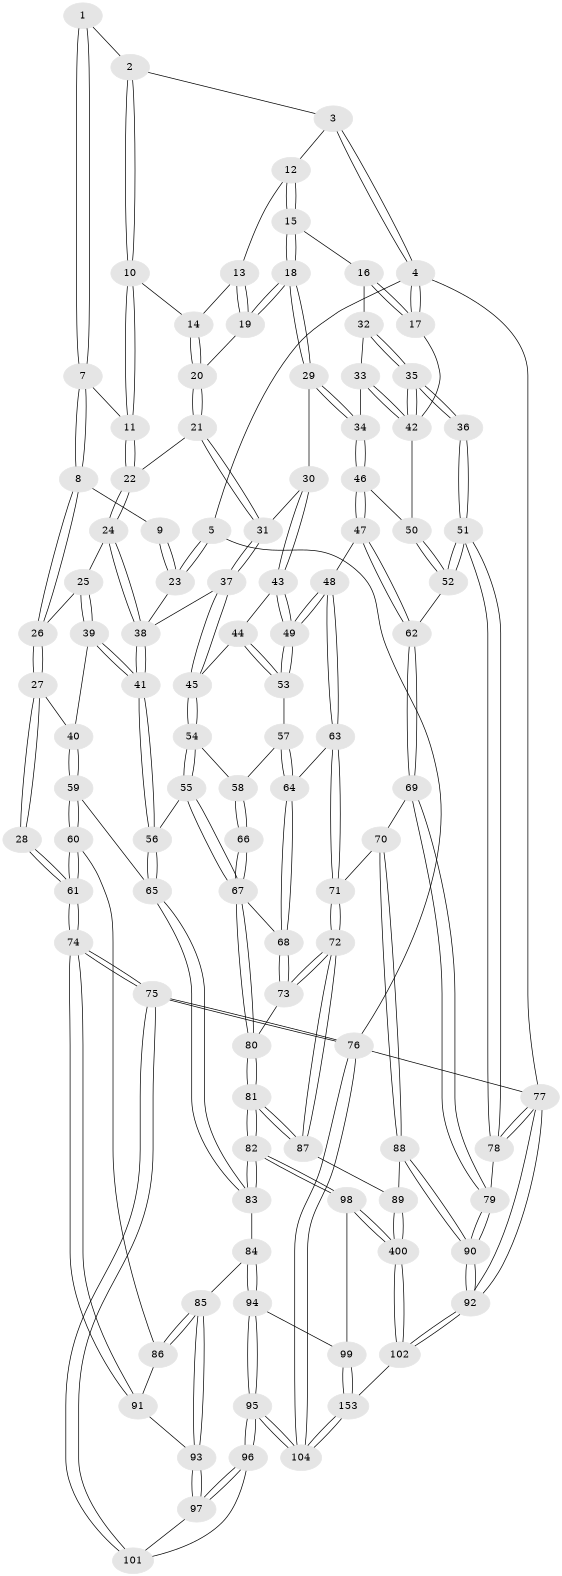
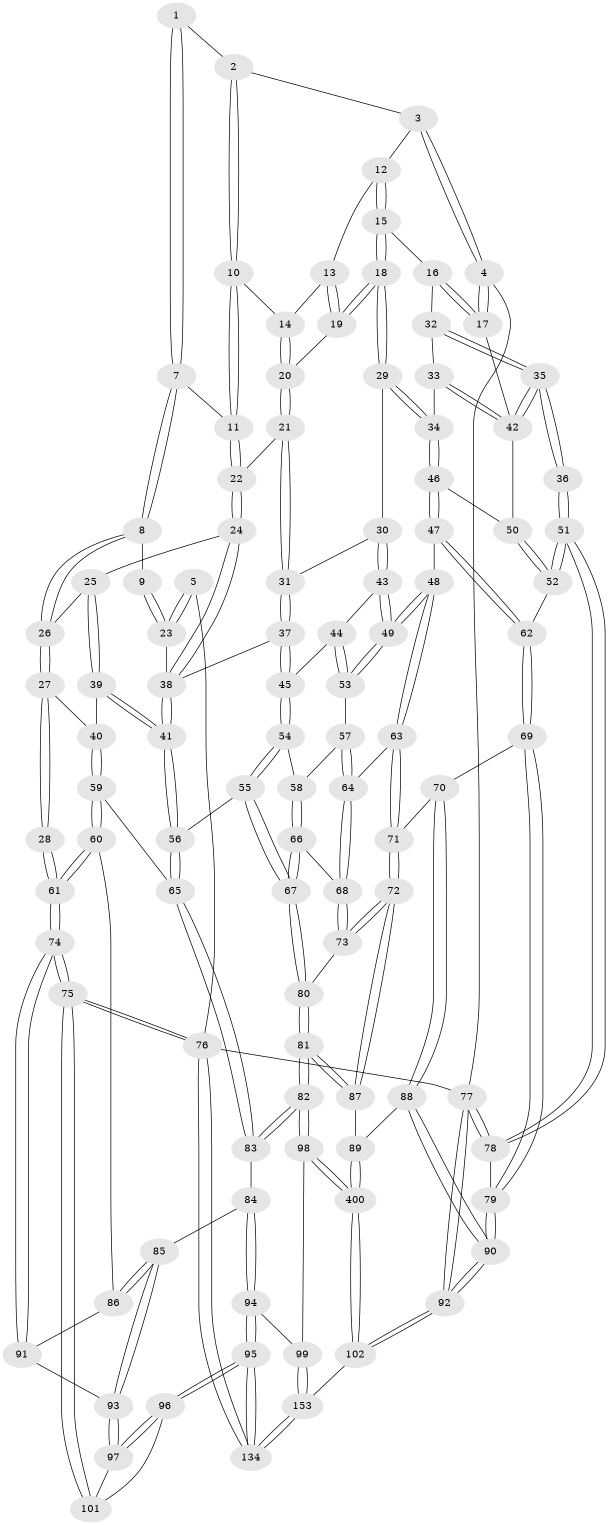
edge "4" -- "5": removed
edge "67" -- "68": now "66" -- "68"
node "104": label "104" -> "134"
